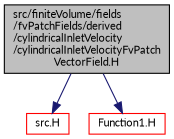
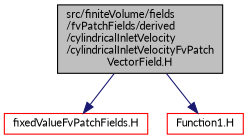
node "src.H": label "src.H" -> "fixedValueFvPatchFields.H"
